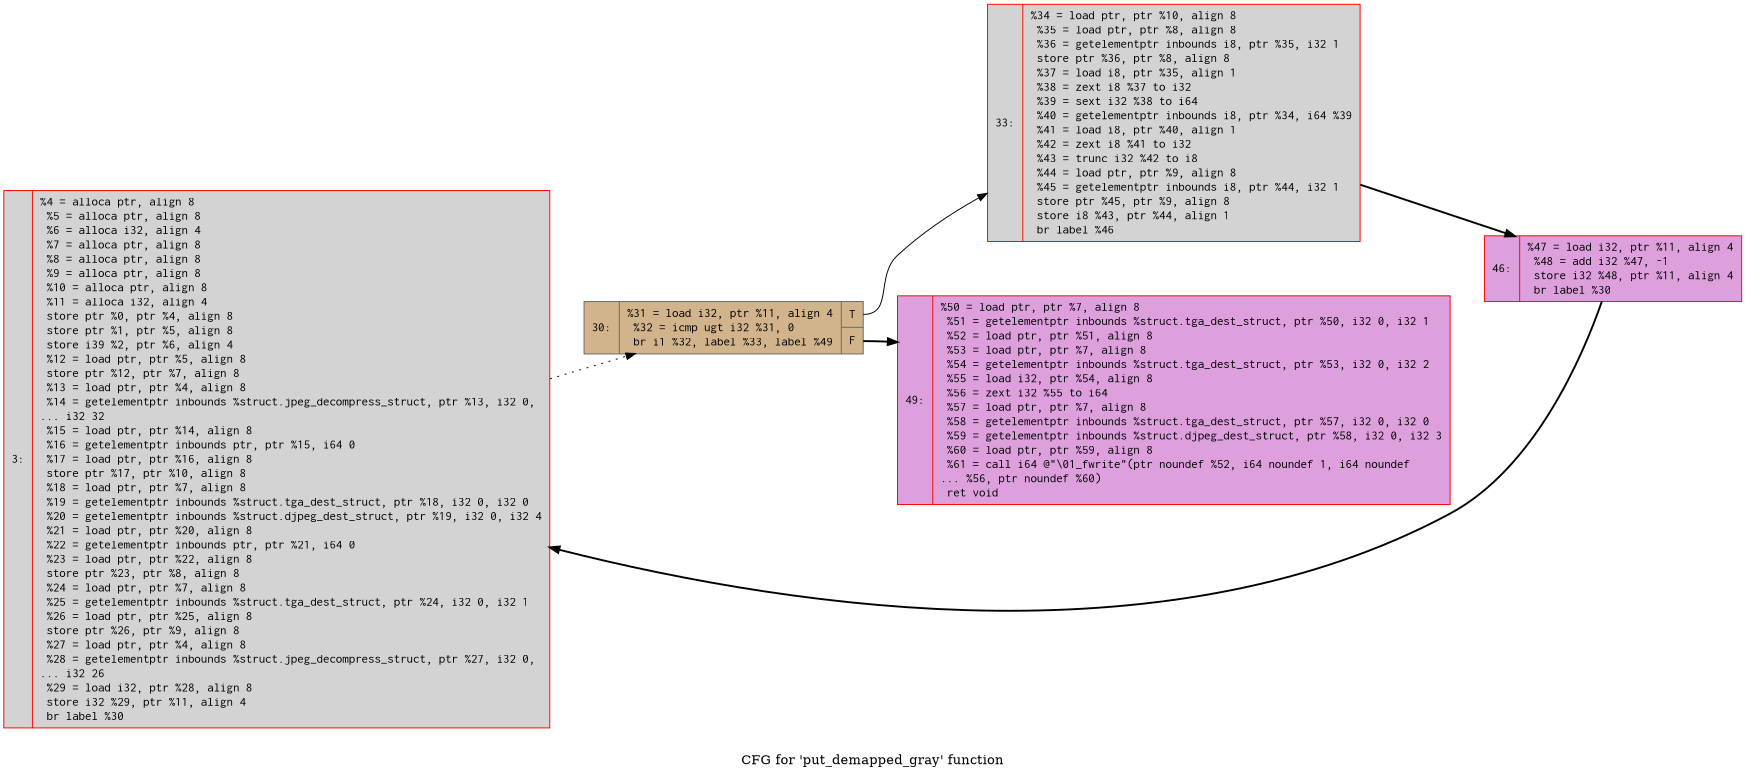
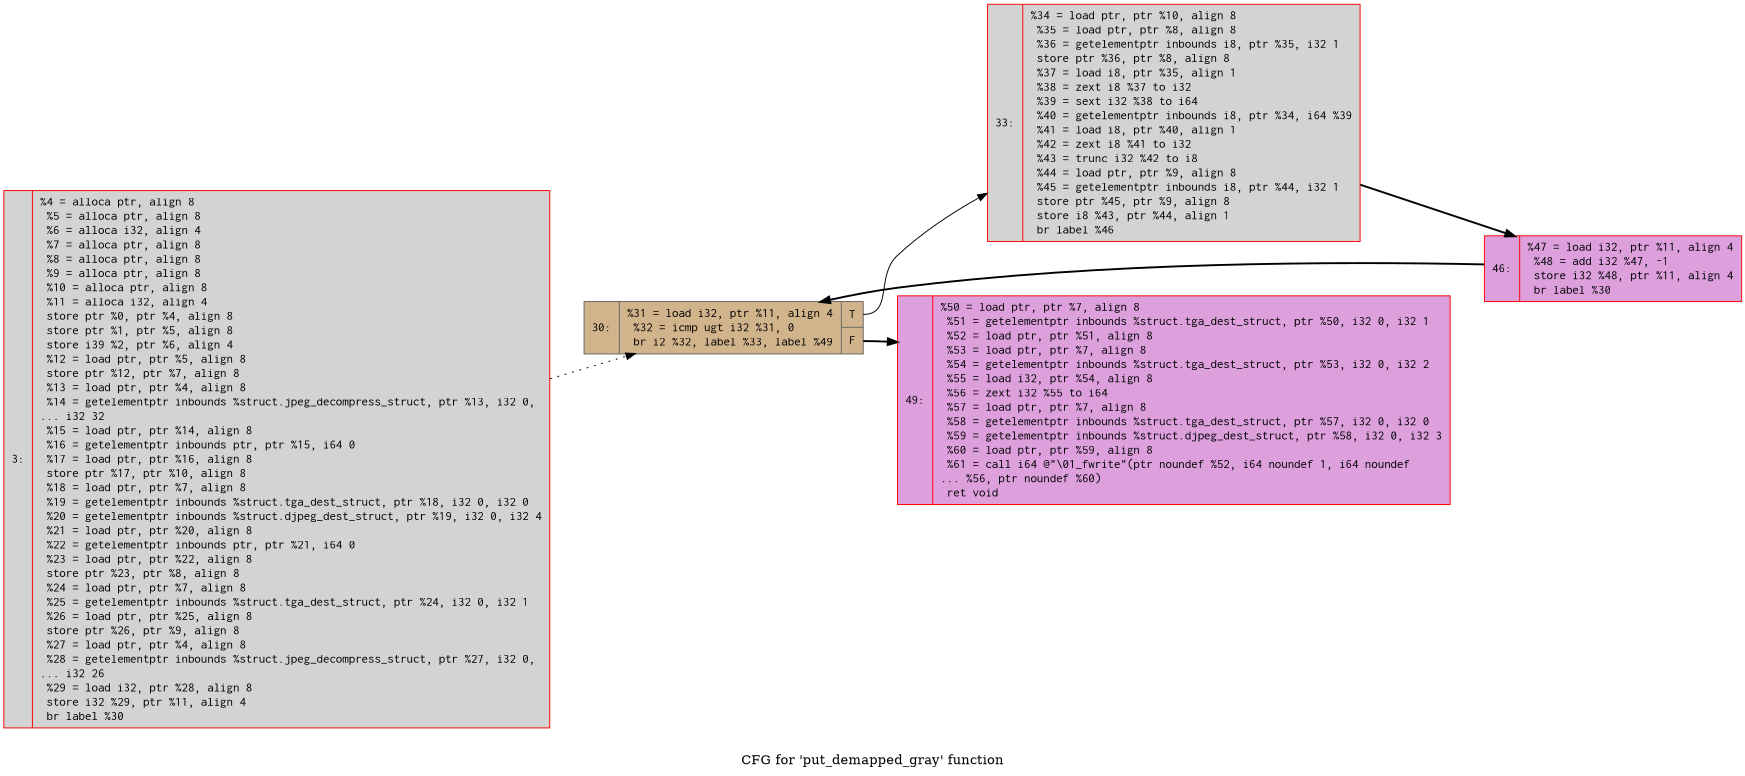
node "30:": text "br i1 %32, label %33, label %49" -> "br i2 %32, label %33, label %49"
edge "46:" -> "3:": now "46:" -> "30:"
